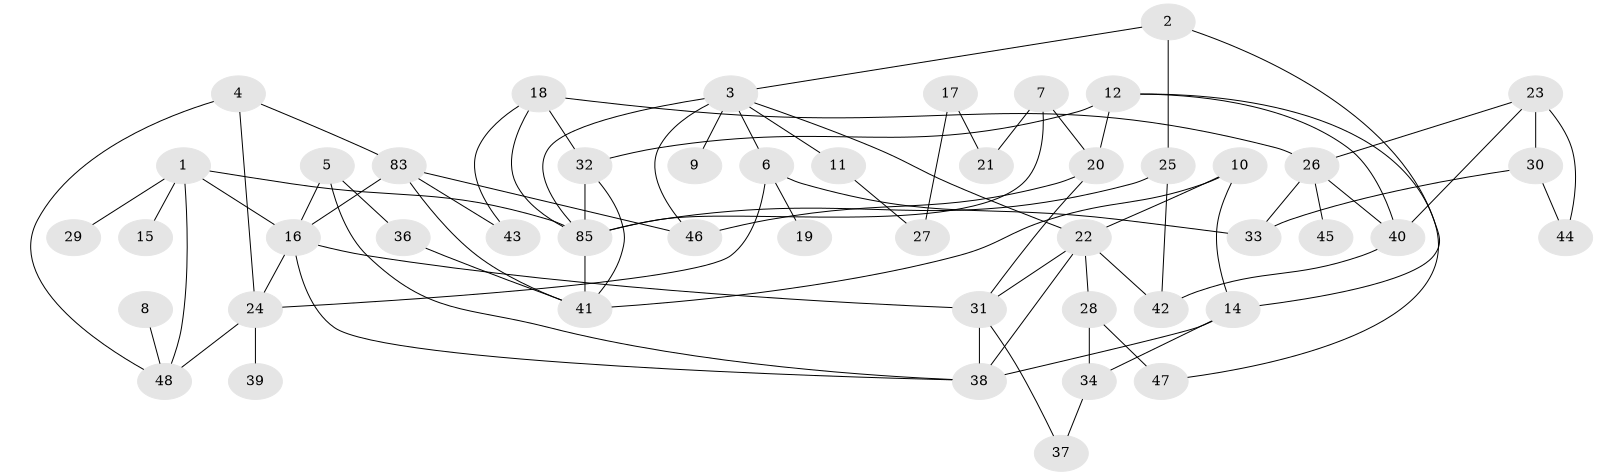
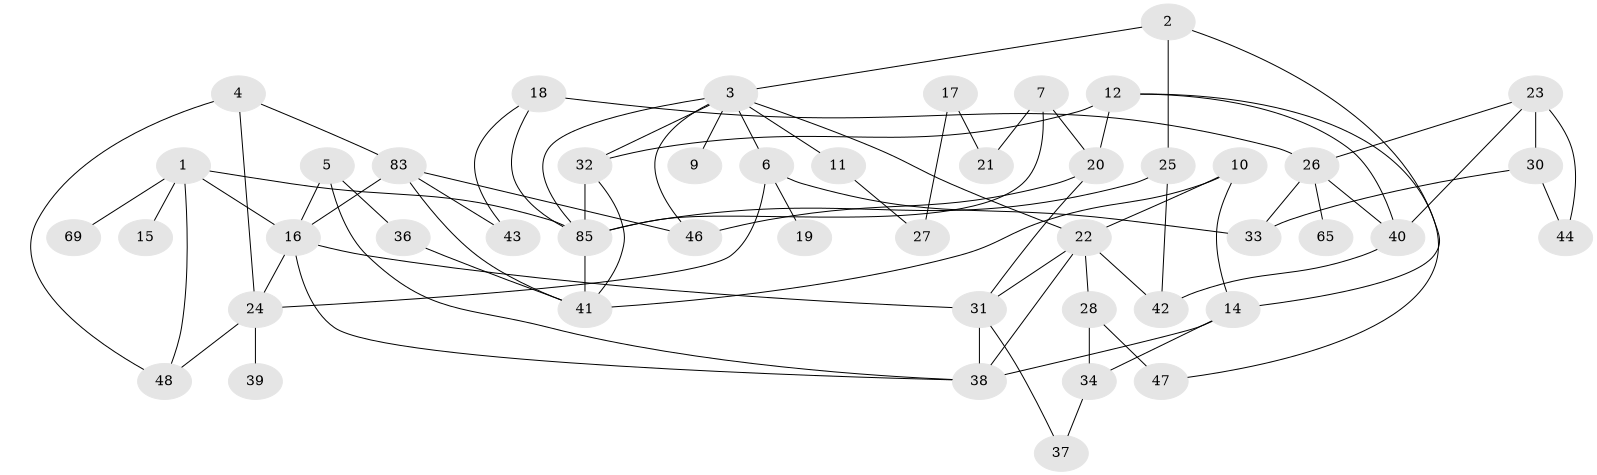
edge "18" -- "32": now "3" -- "32"
node "29": label "29" -> "69"
node "45": label "45" -> "65"
node "8": removed
